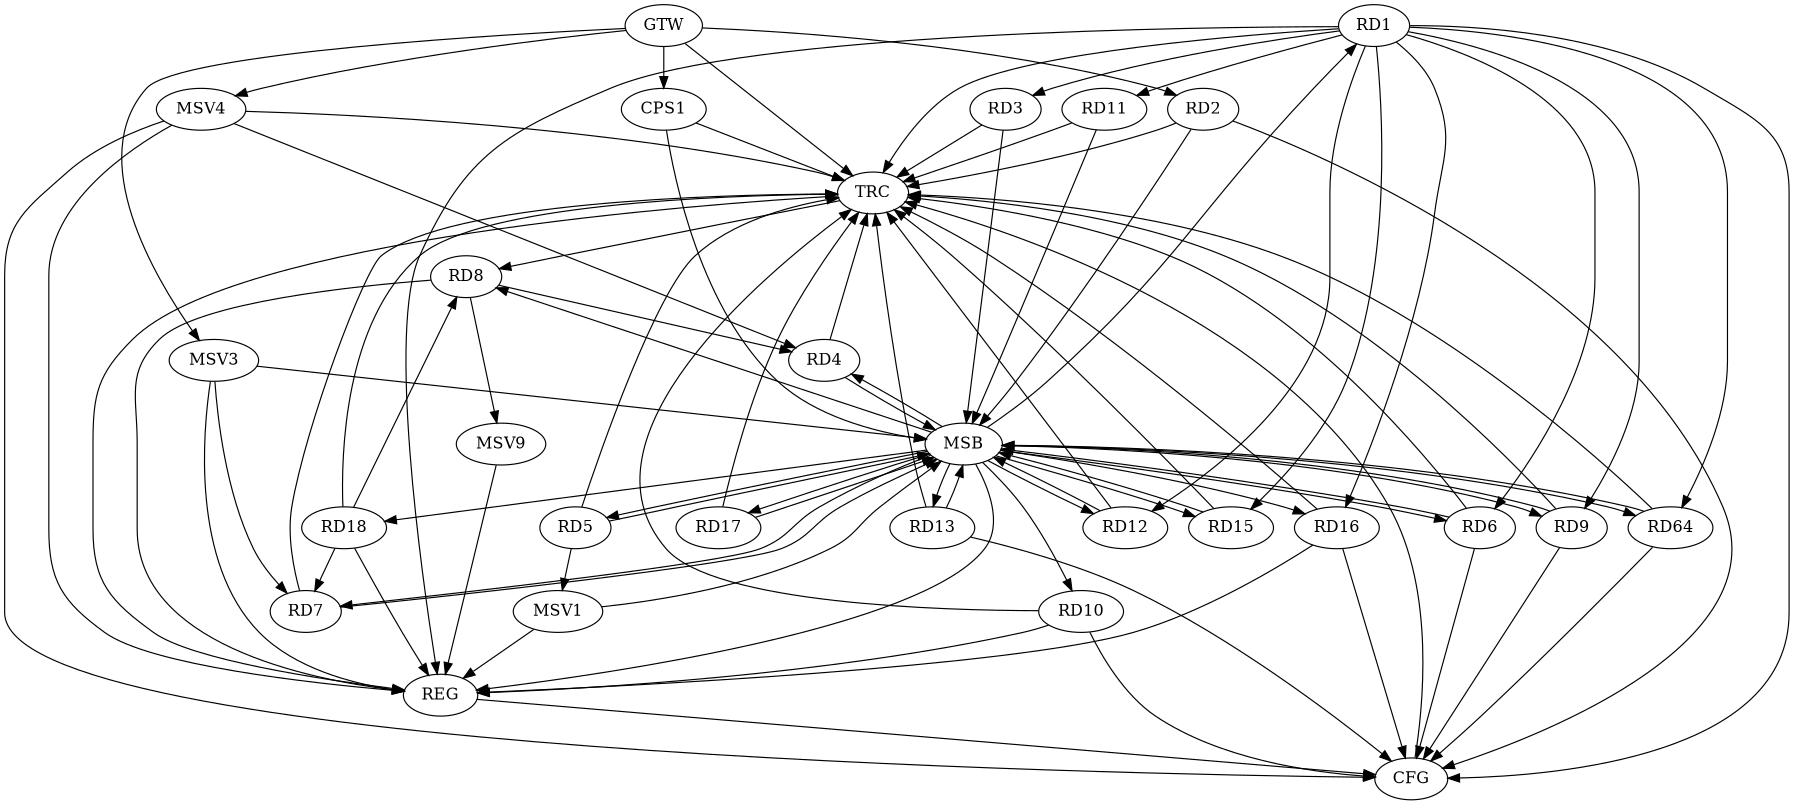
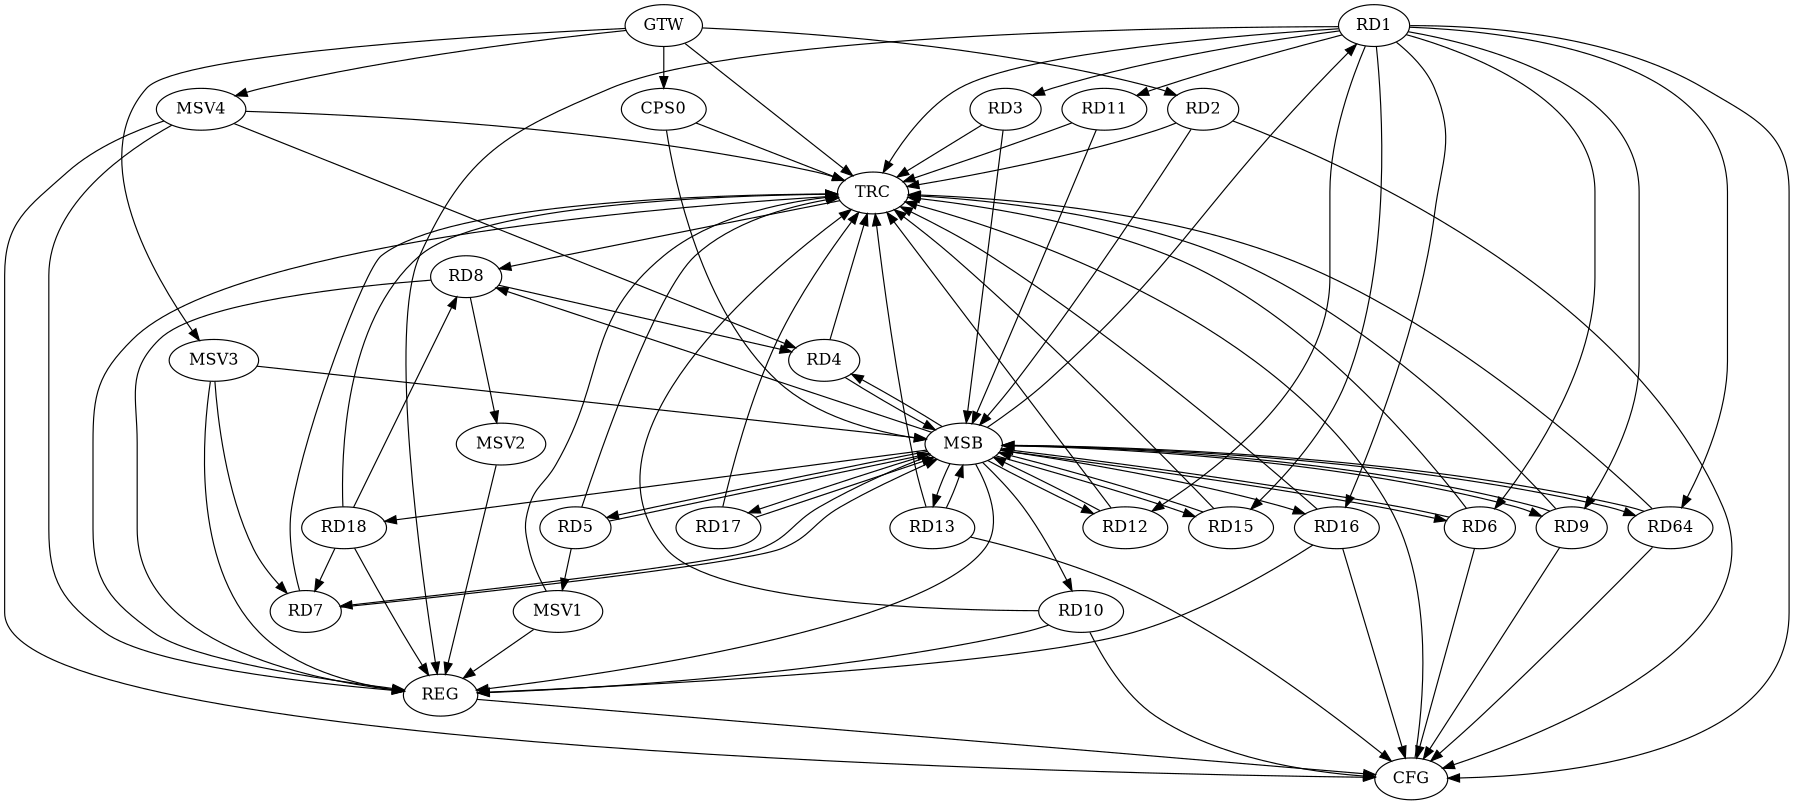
node "CPS1": label "CPS1" -> "CPS0"
node "MSV9": label "MSV9" -> "MSV2"
edge "MSV1" -> "MSB": now "MSV1" -> "TRC"
